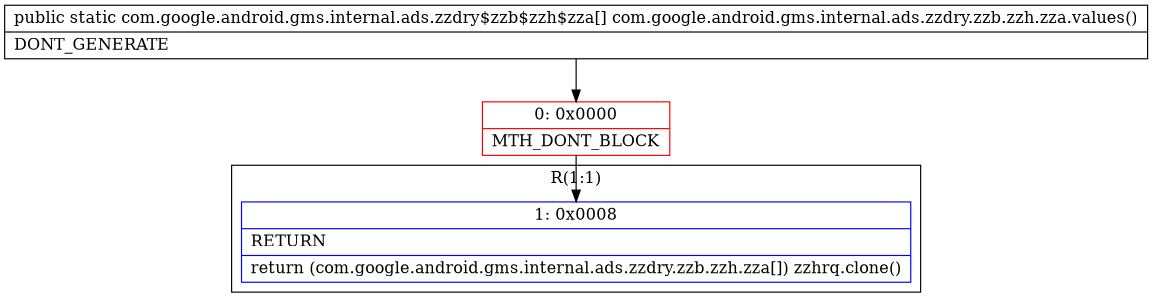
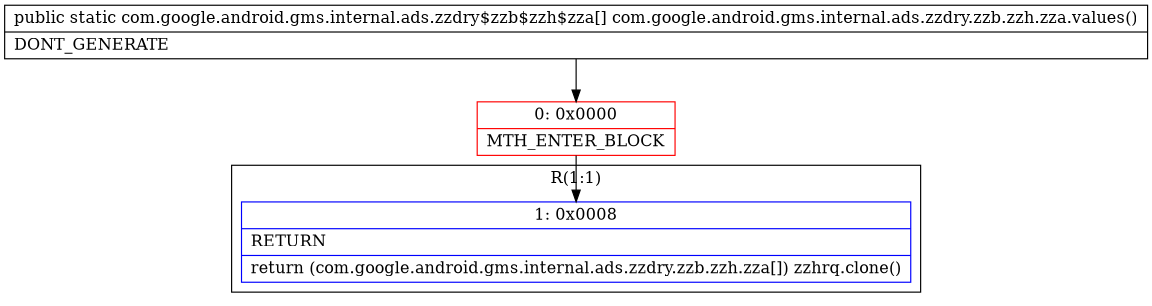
node "0: 0x0000": text "MTH_DONT_BLOCK" -> "MTH_ENTER_BLOCK"
